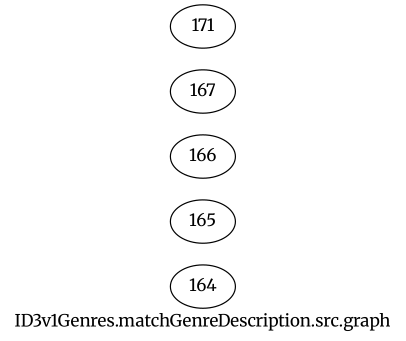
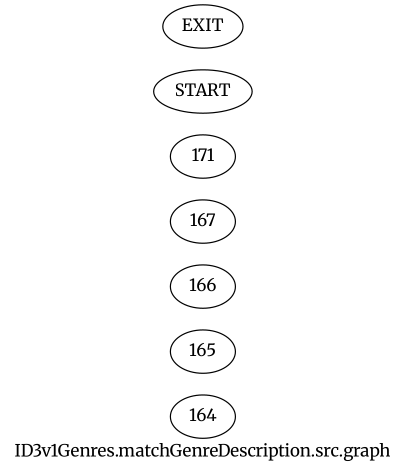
node "EXIT": added
node "START": added
